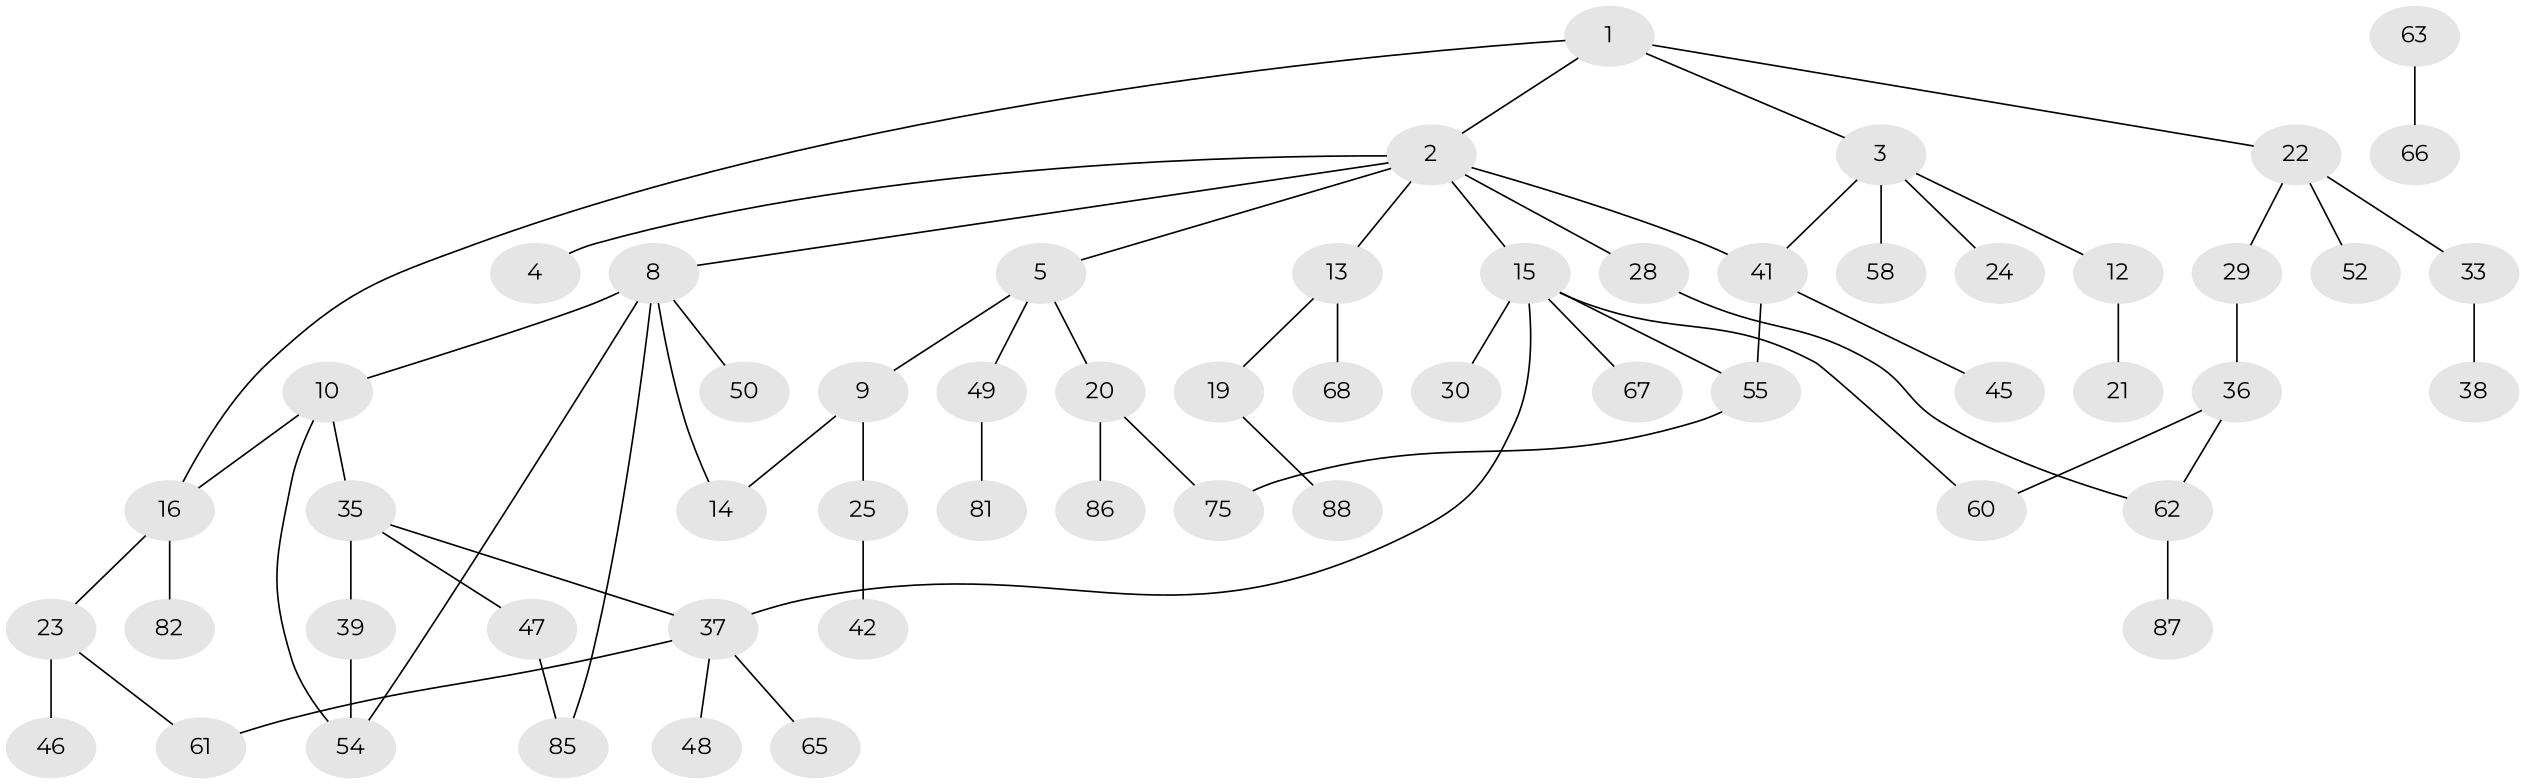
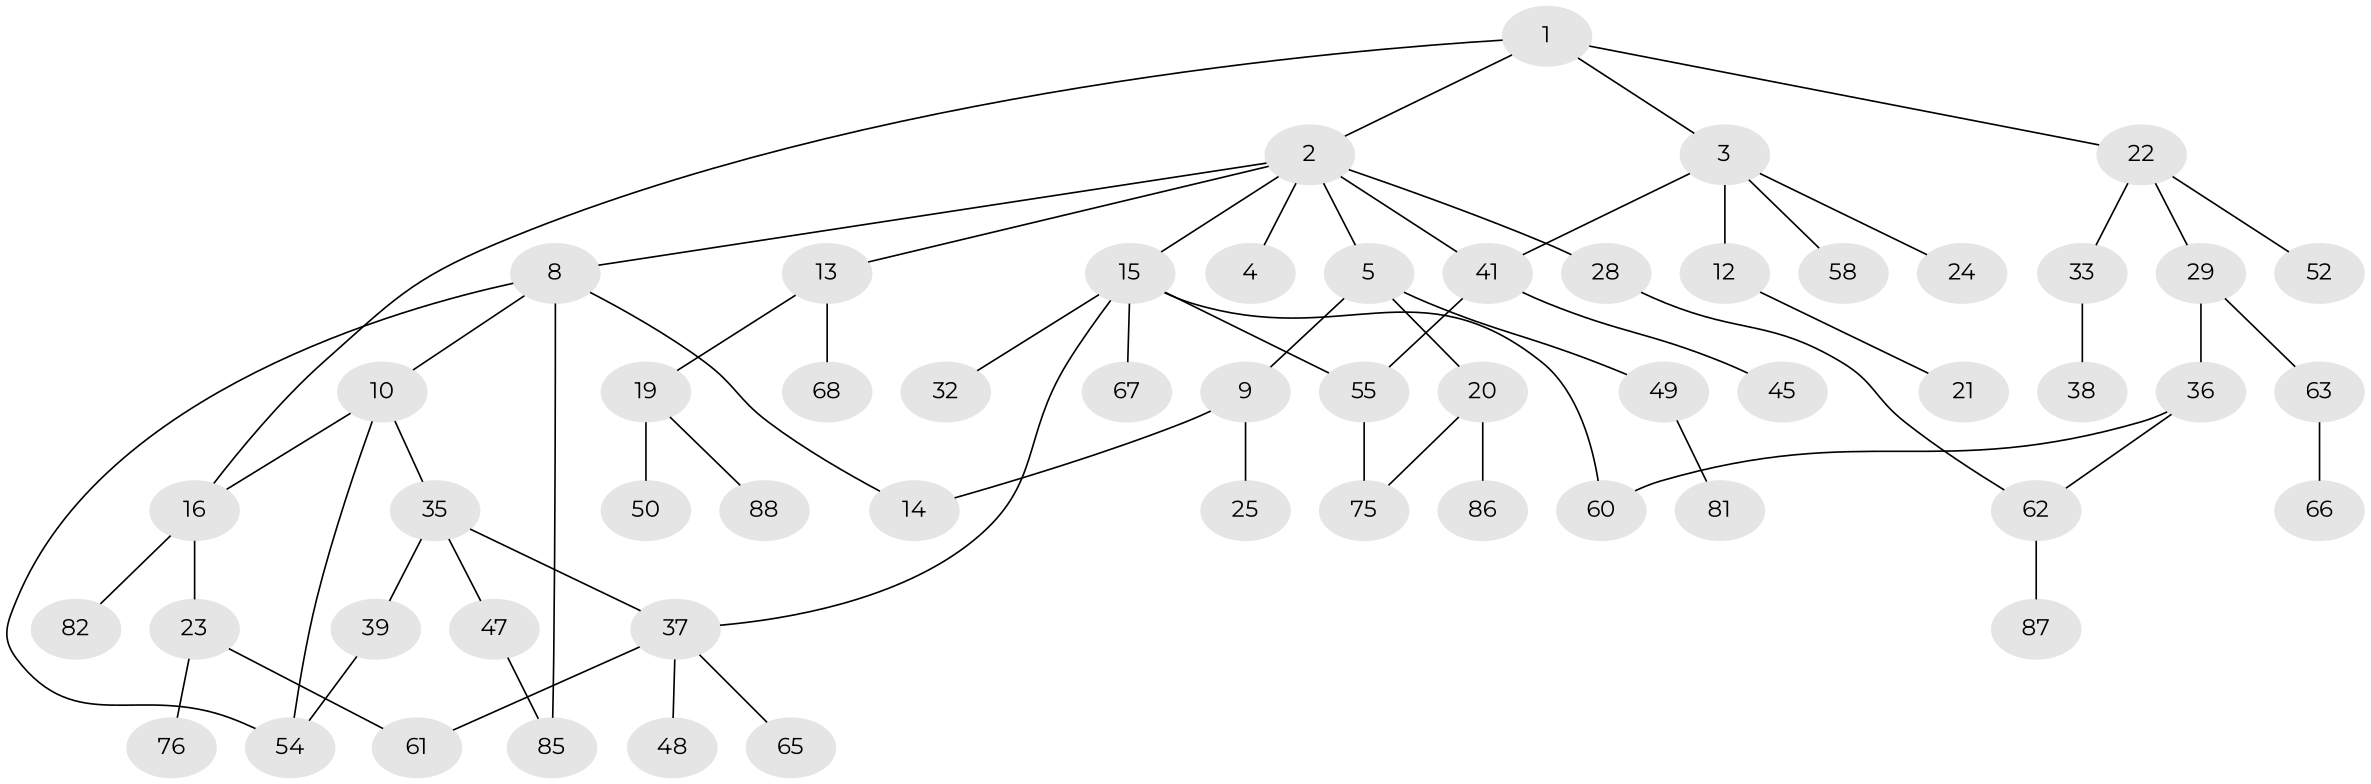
edge "8" -- "50": now "19" -- "50"
edge "29" -- "63": added
node "30": label "30" -> "32"
node "42": removed
node "46": label "46" -> "76"
